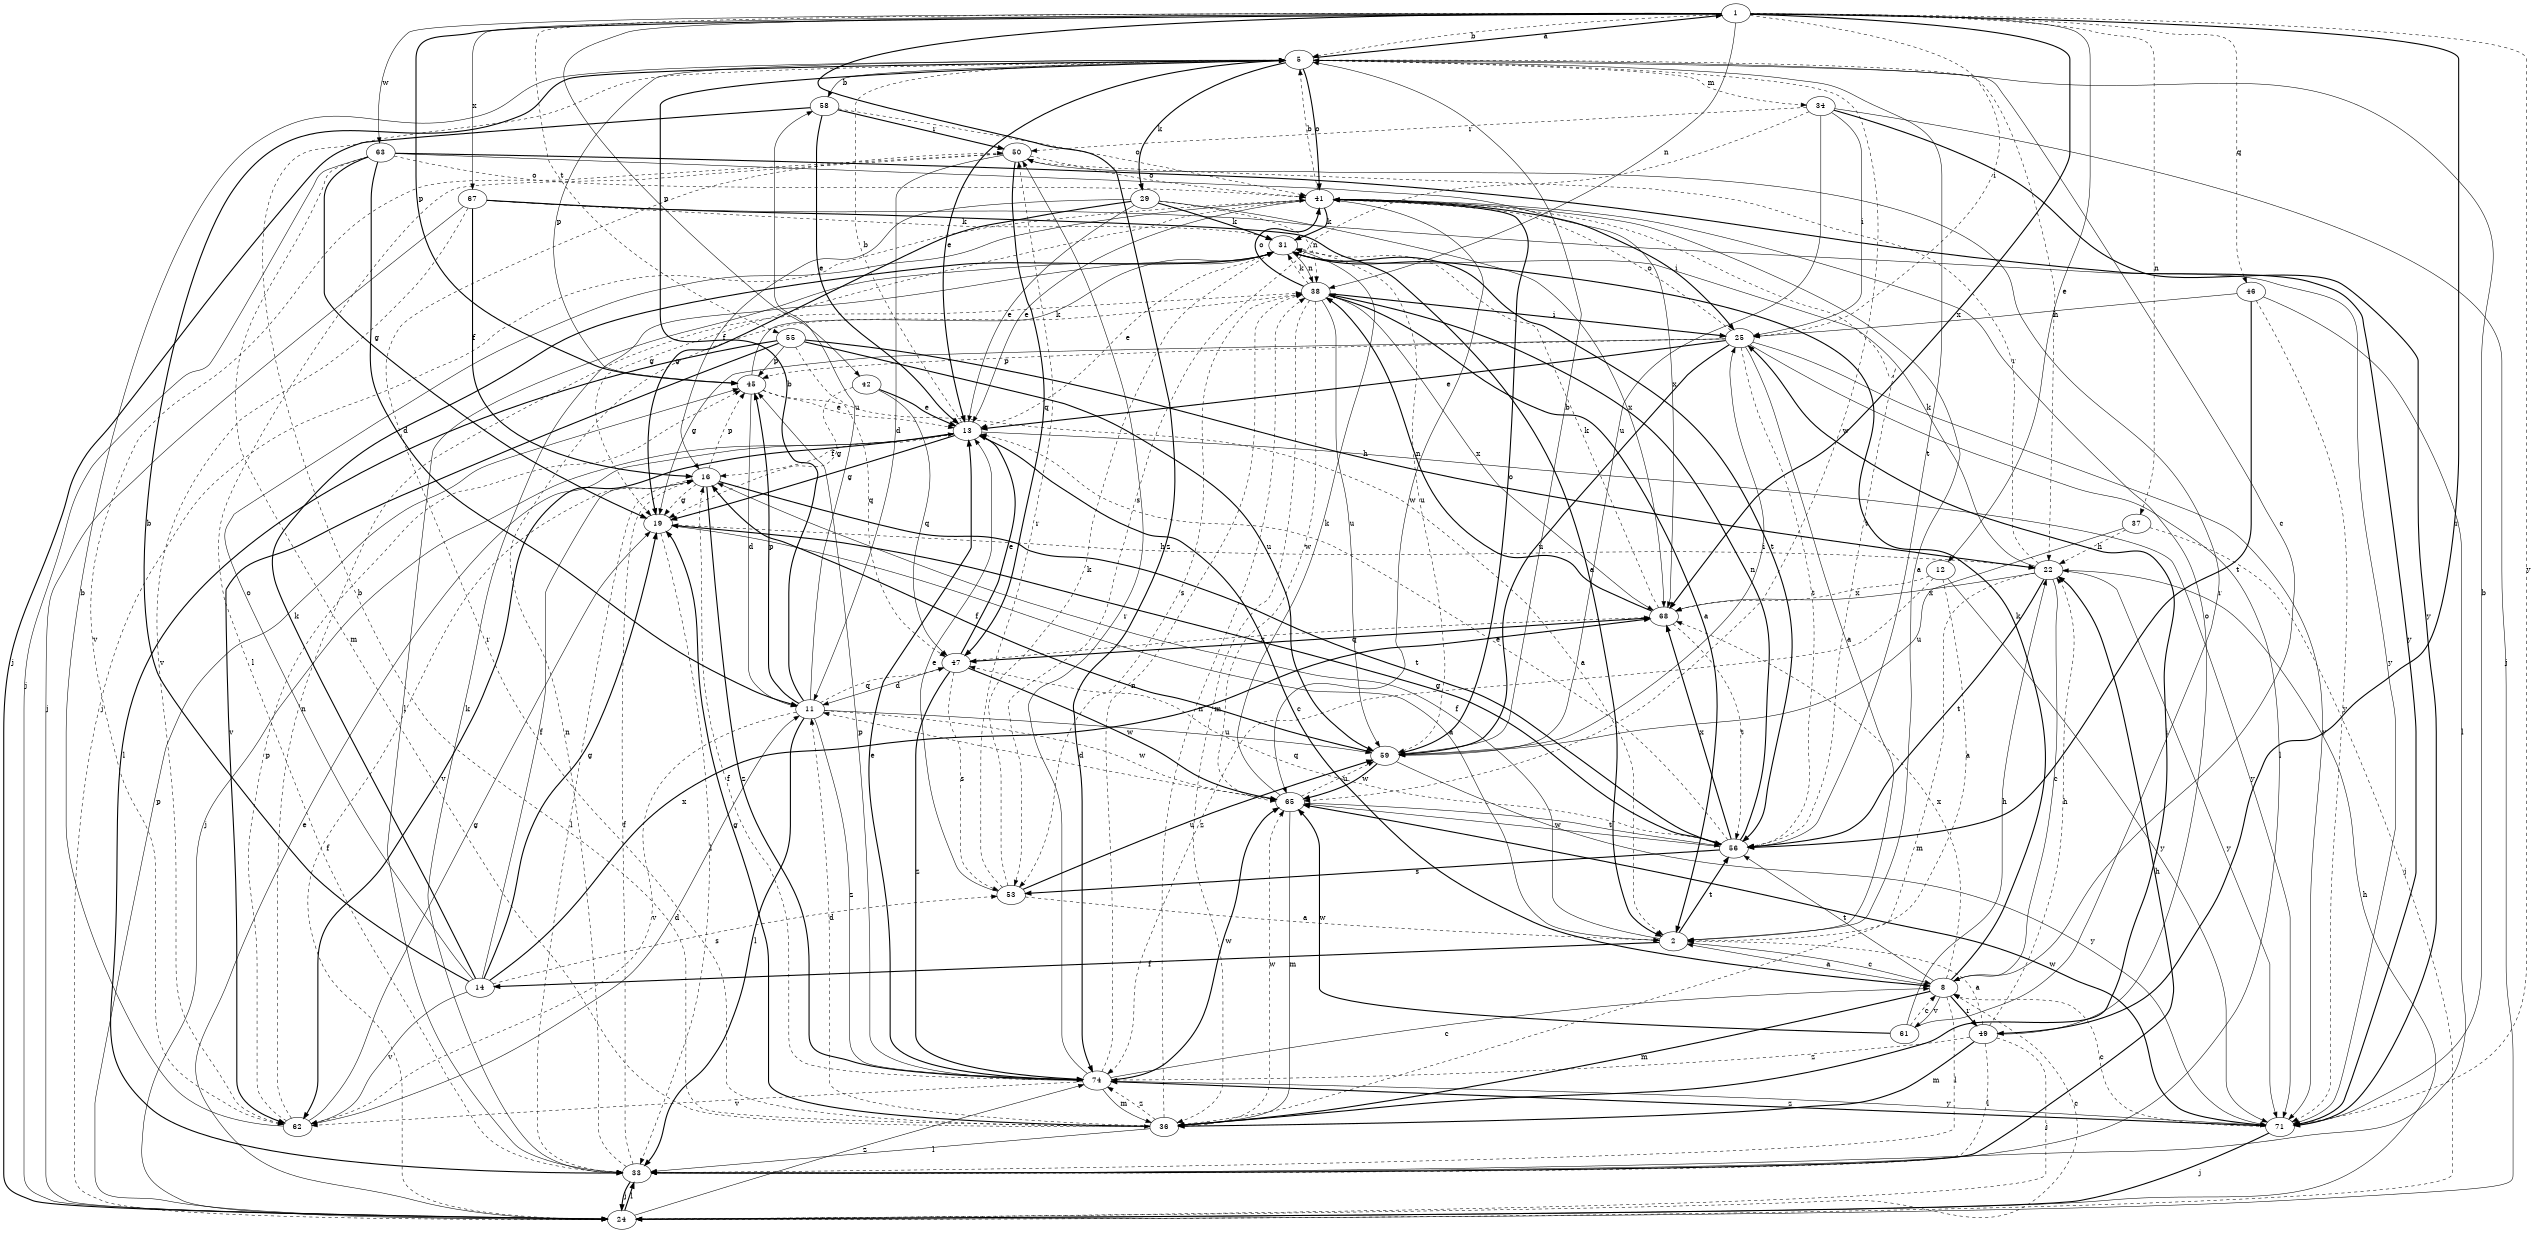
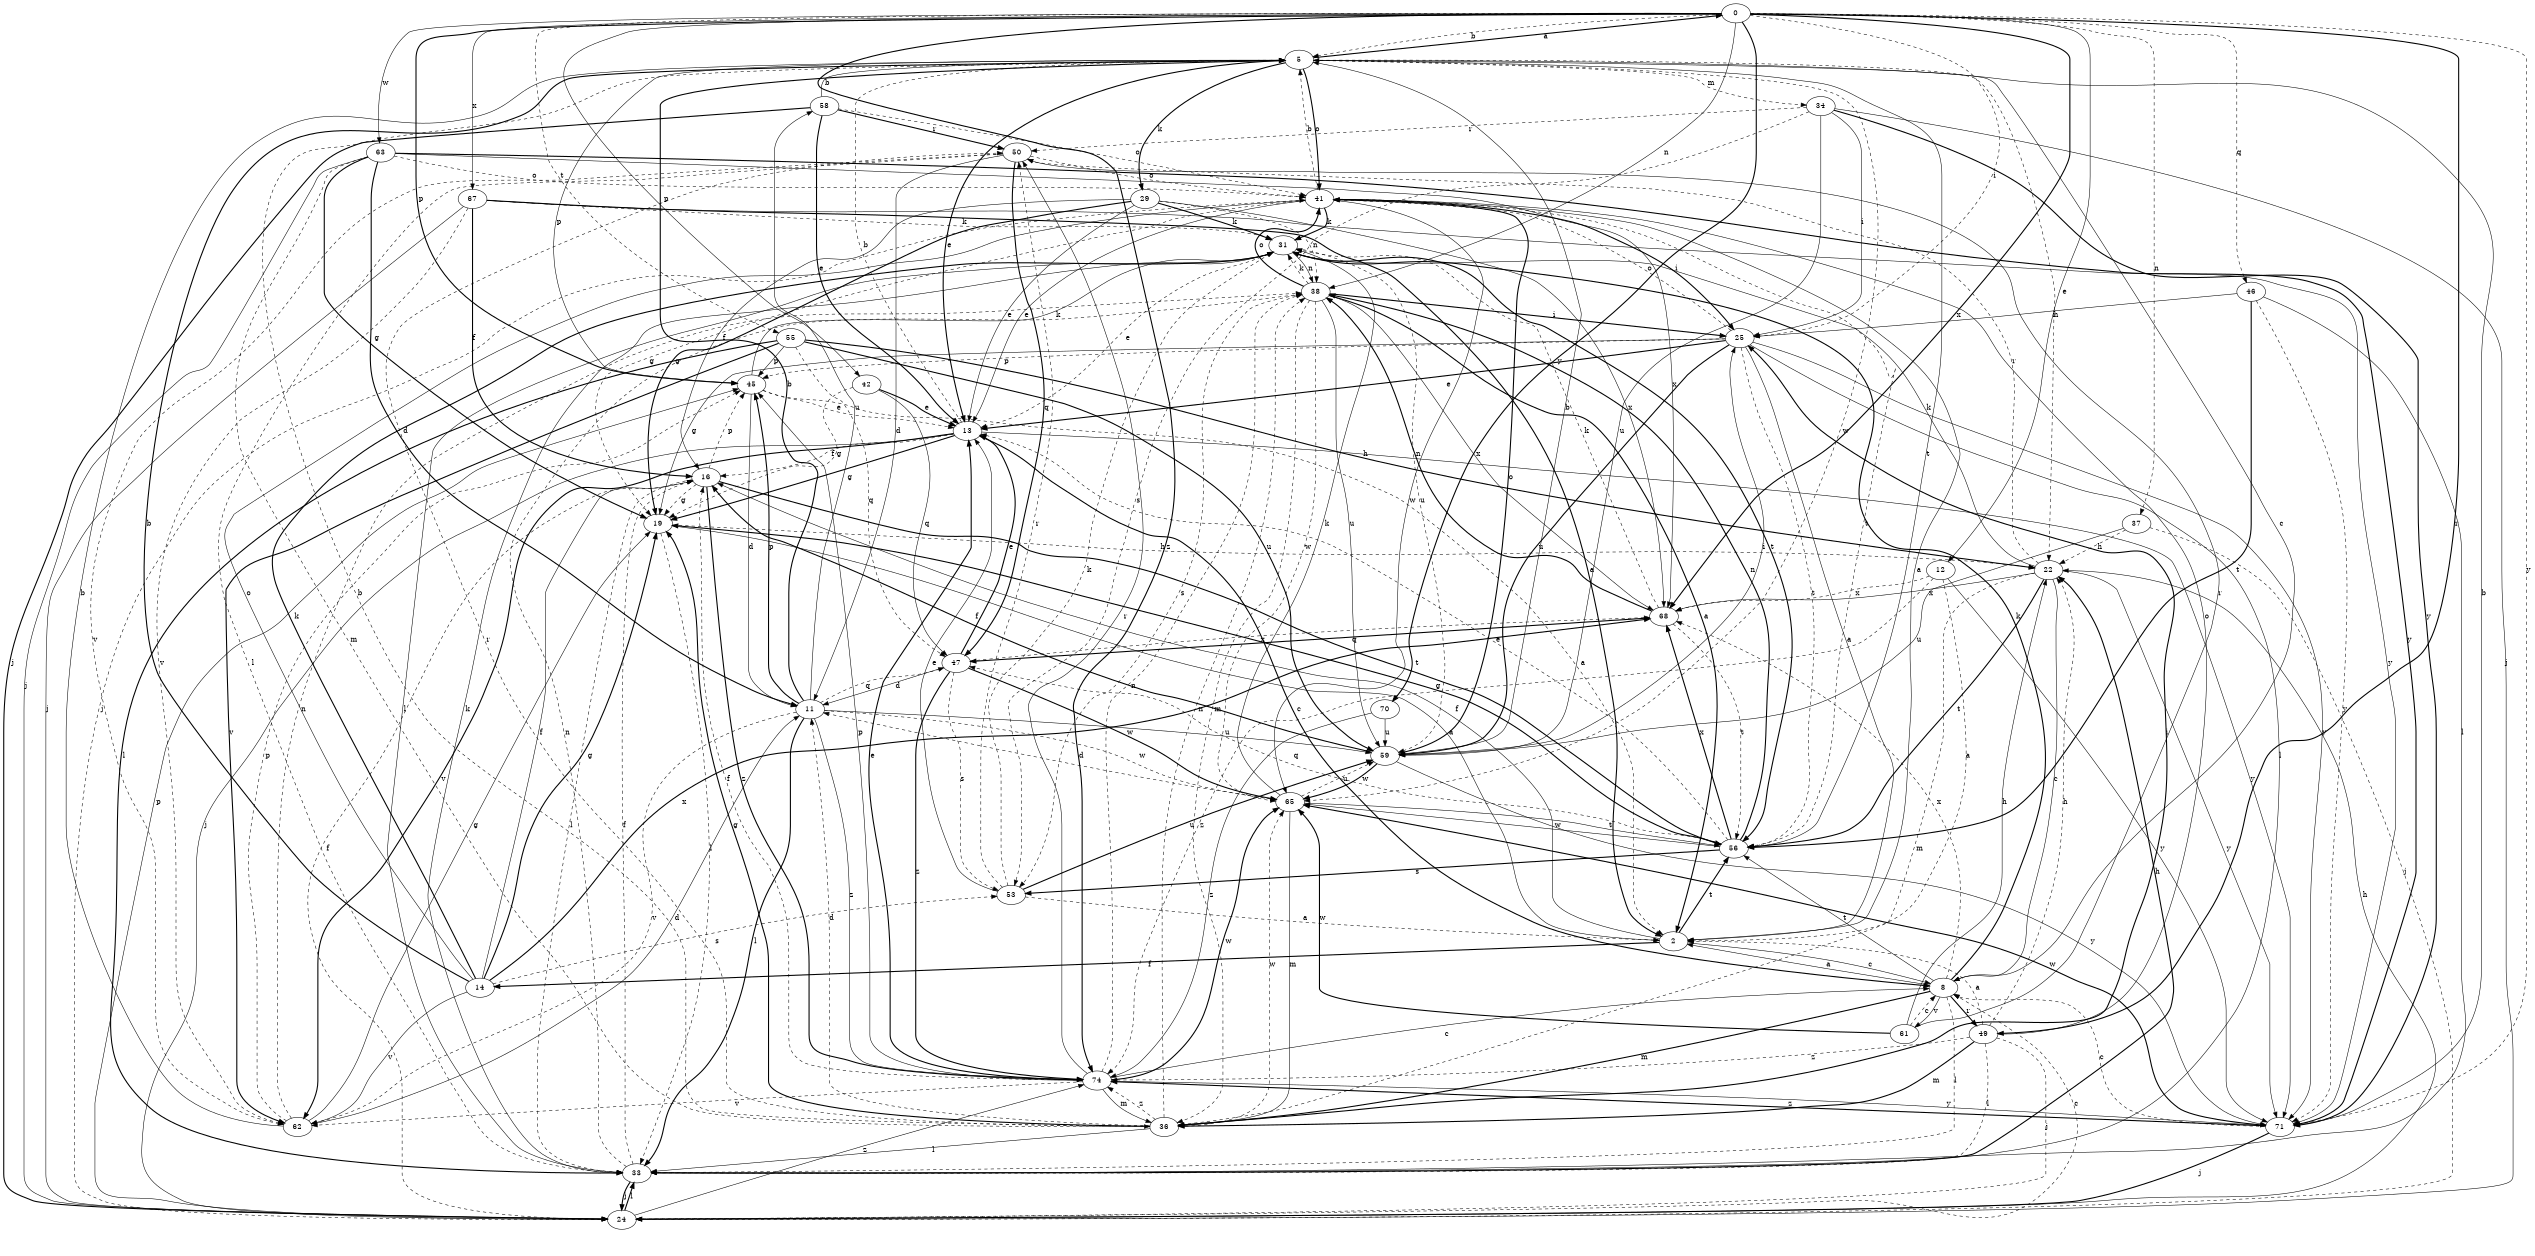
node "1": label "1" -> "0"
edge "5" -> "58": reversed
node "70": added
edge "24" -> "13": removed, label "e"
